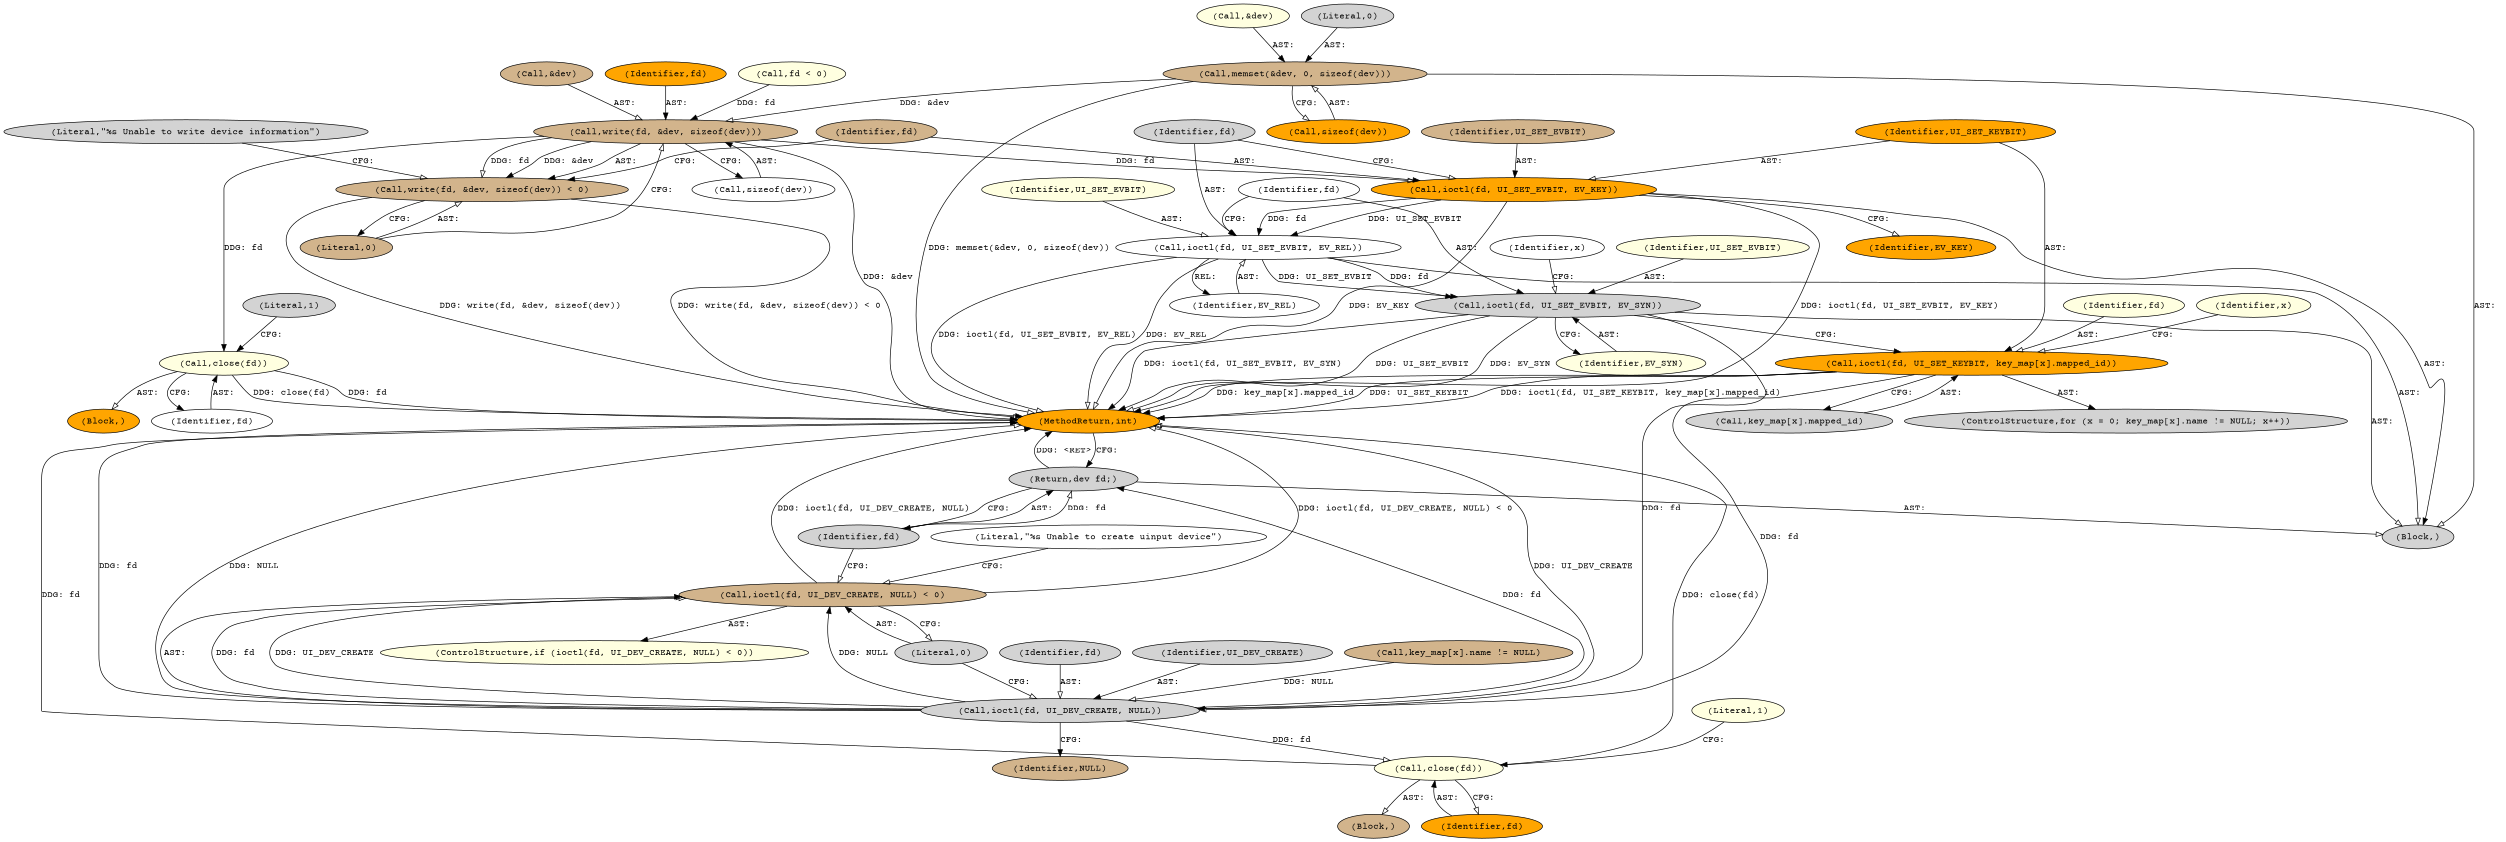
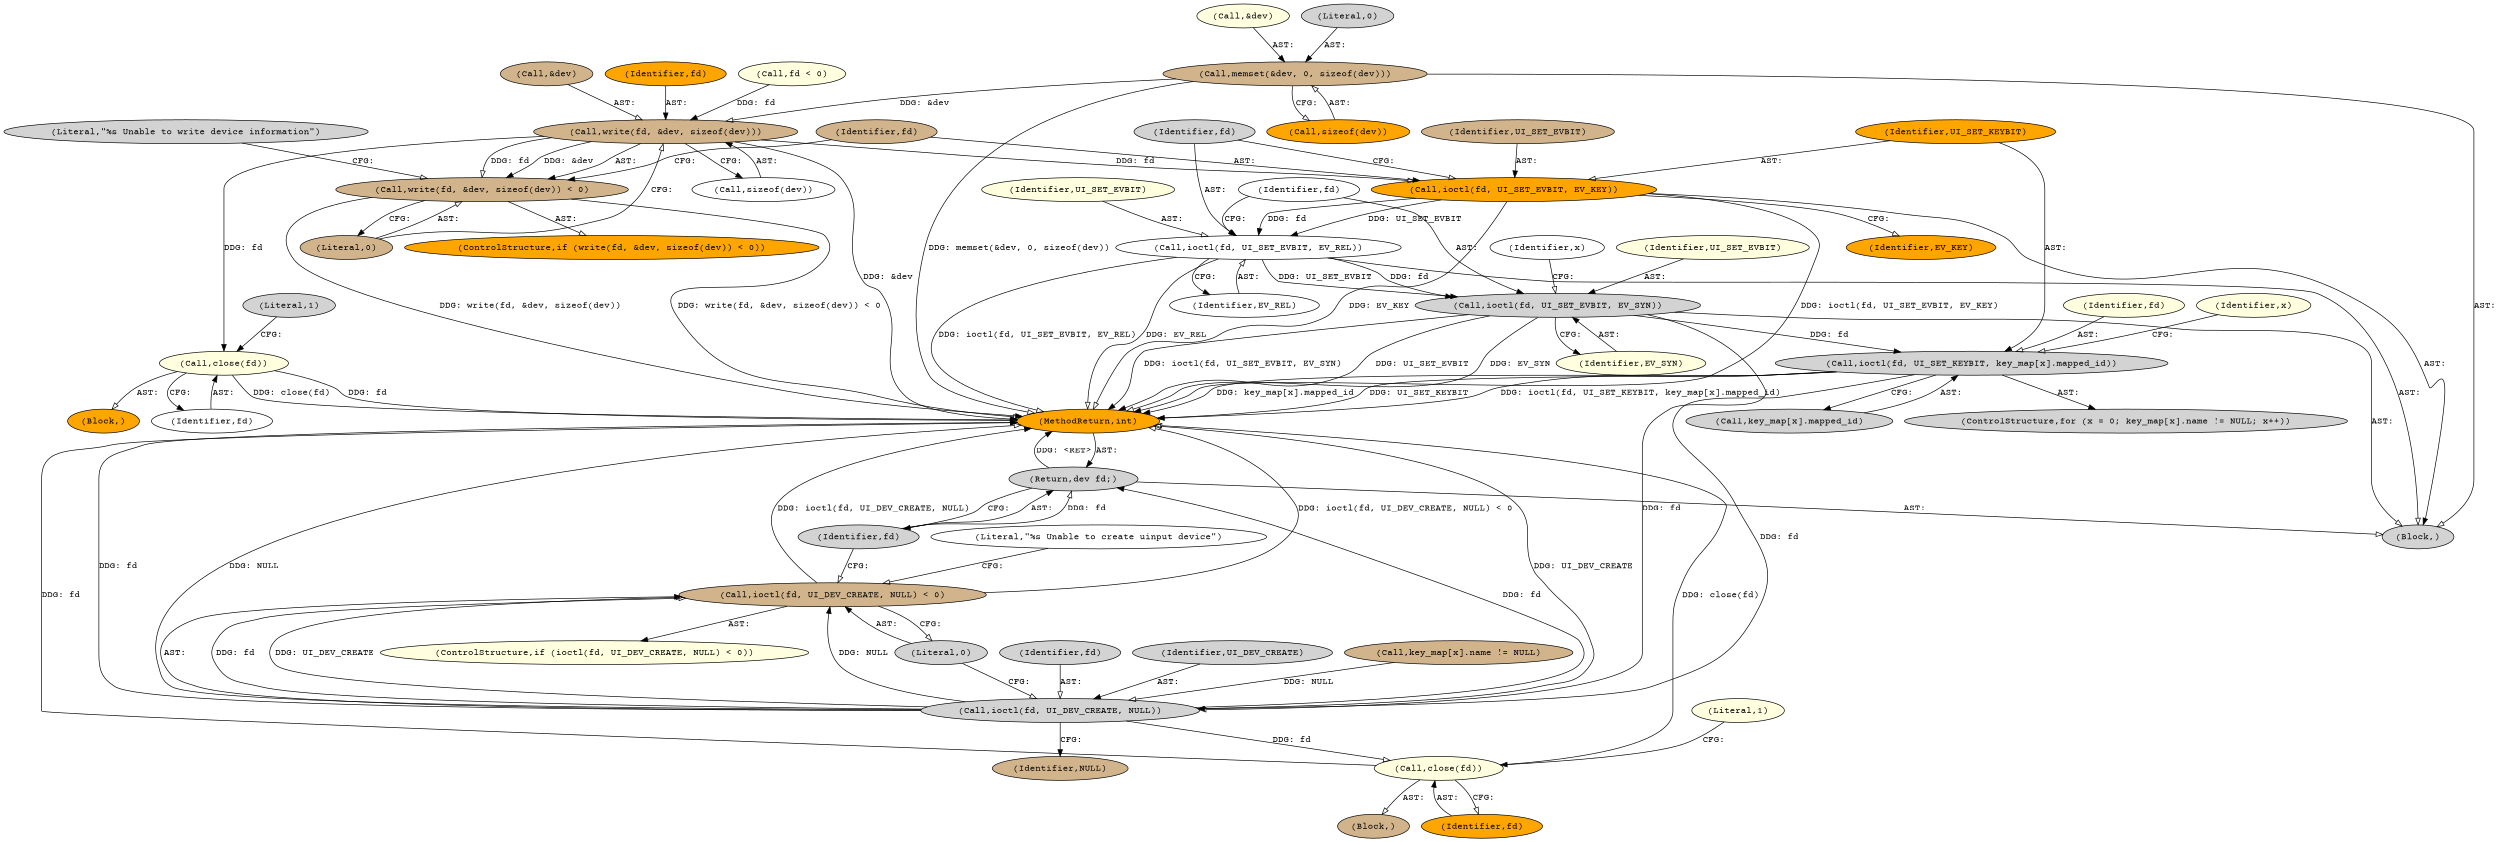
node "(ControlStructure,if (write(fd, &dev, sizeof(dev)) < 0))": added
edge "(Call,ioctl(fd, UI_SET_EVBIT, EV_REL))" -> "(Identifier,EV_REL)": label "REL: " -> "CFG: "
edge "(Call,ioctl(fd, UI_SET_EVBIT, EV_SYN))" -> "(Call,ioctl(fd, UI_SET_KEYBIT, key_map[x].mapped_id))": label "CFG: " -> "DDG: fd"
node "(Call,ioctl(fd, UI_SET_KEYBIT, key_map[x].mapped_id))": fillcolor orange -> lightgrey
edge "(MethodReturn,int)" -> "(Return,dev fd;)": label "CFG: " -> "AST: "
